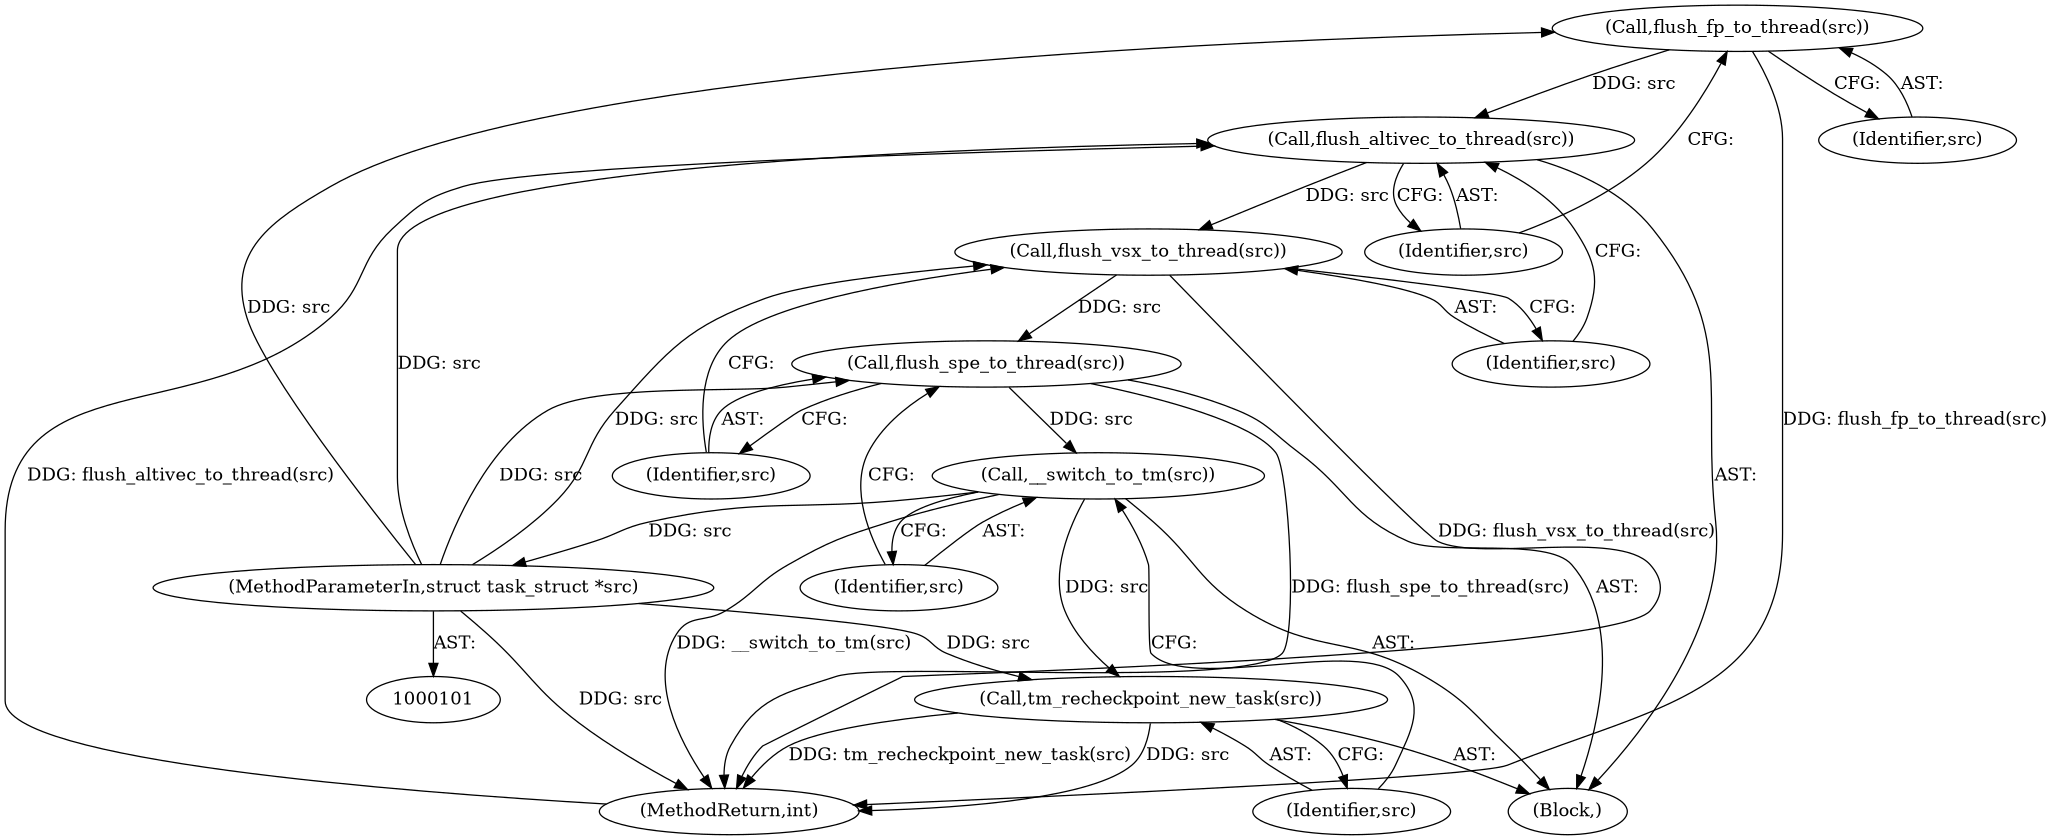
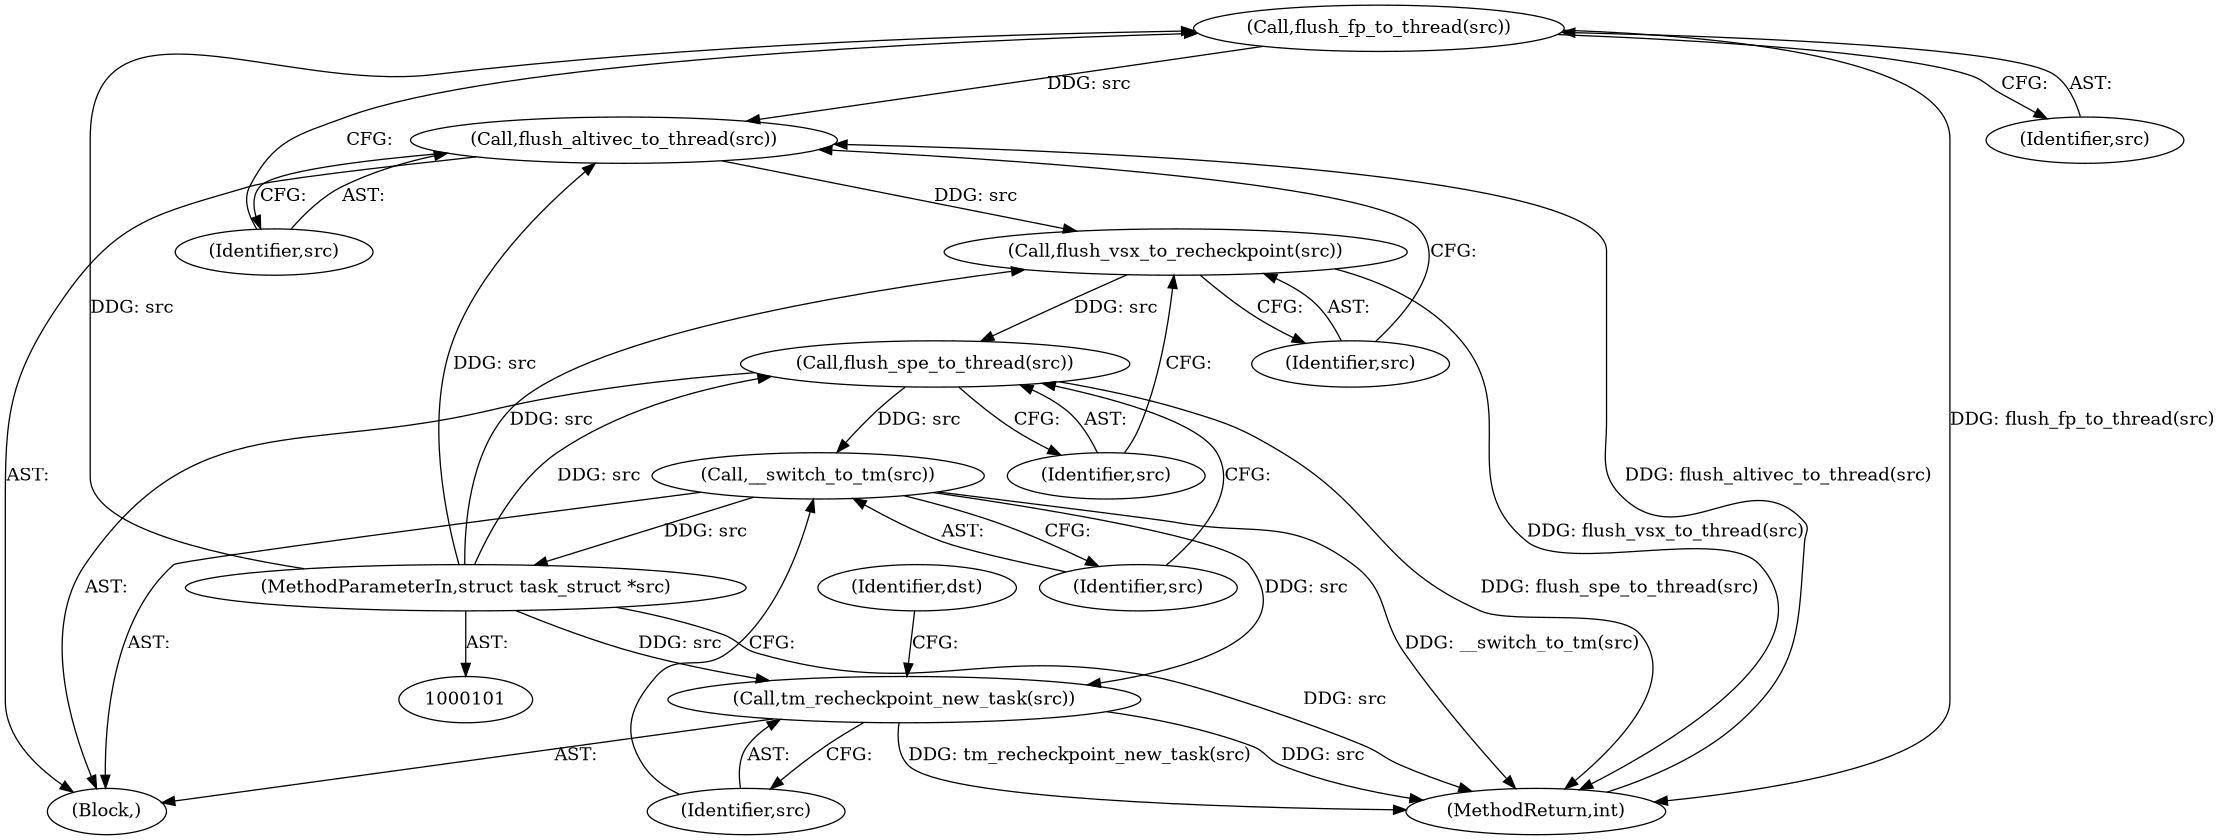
node "(Call,flush_vsx_to_thread(src))": label "(Call,flush_vsx_to_thread(src))" -> "(Call,flush_vsx_to_recheckpoint(src))"
node "(Identifier,dst)": added
